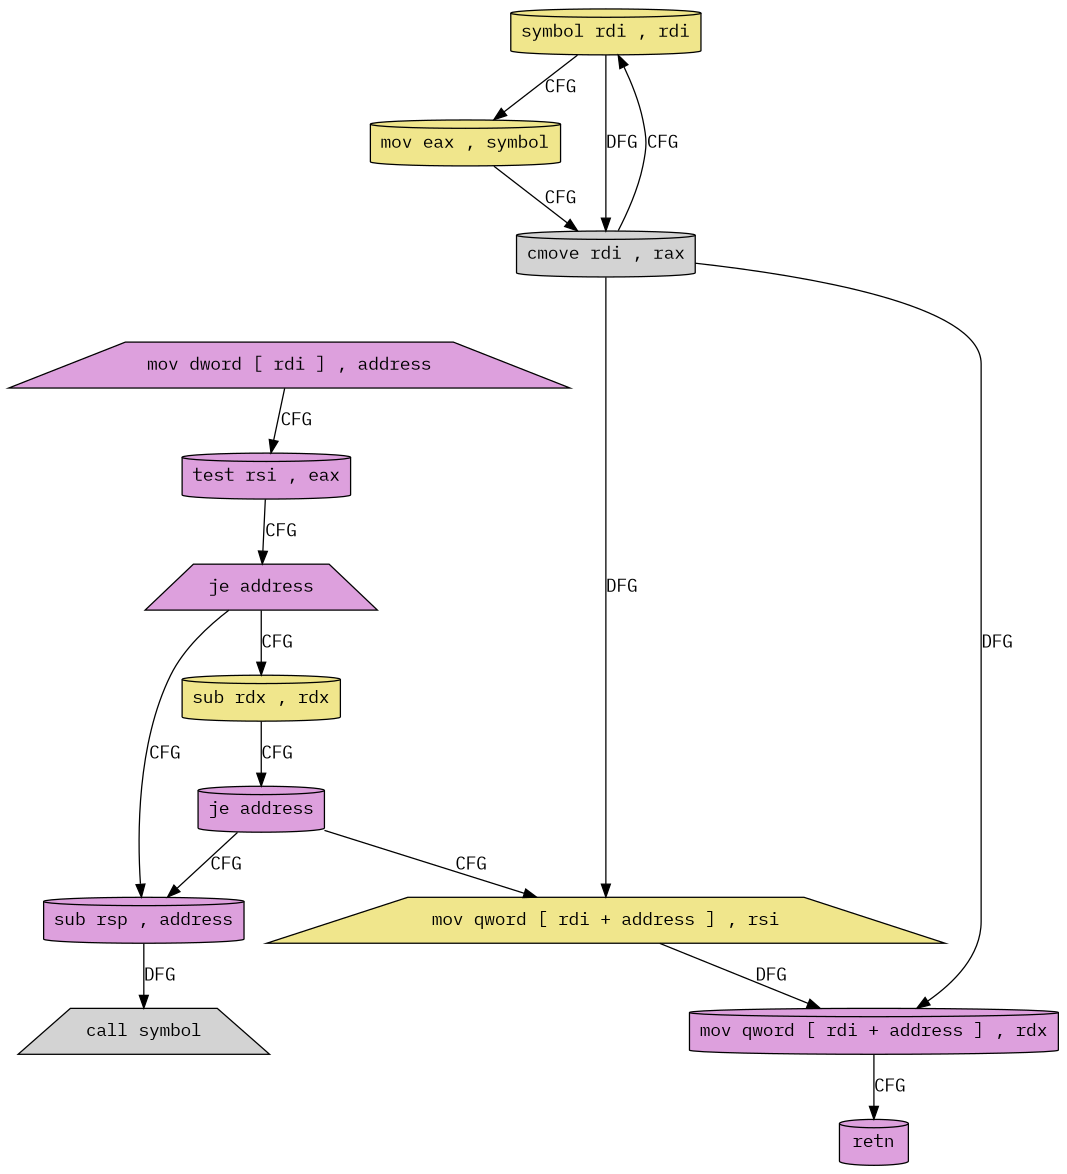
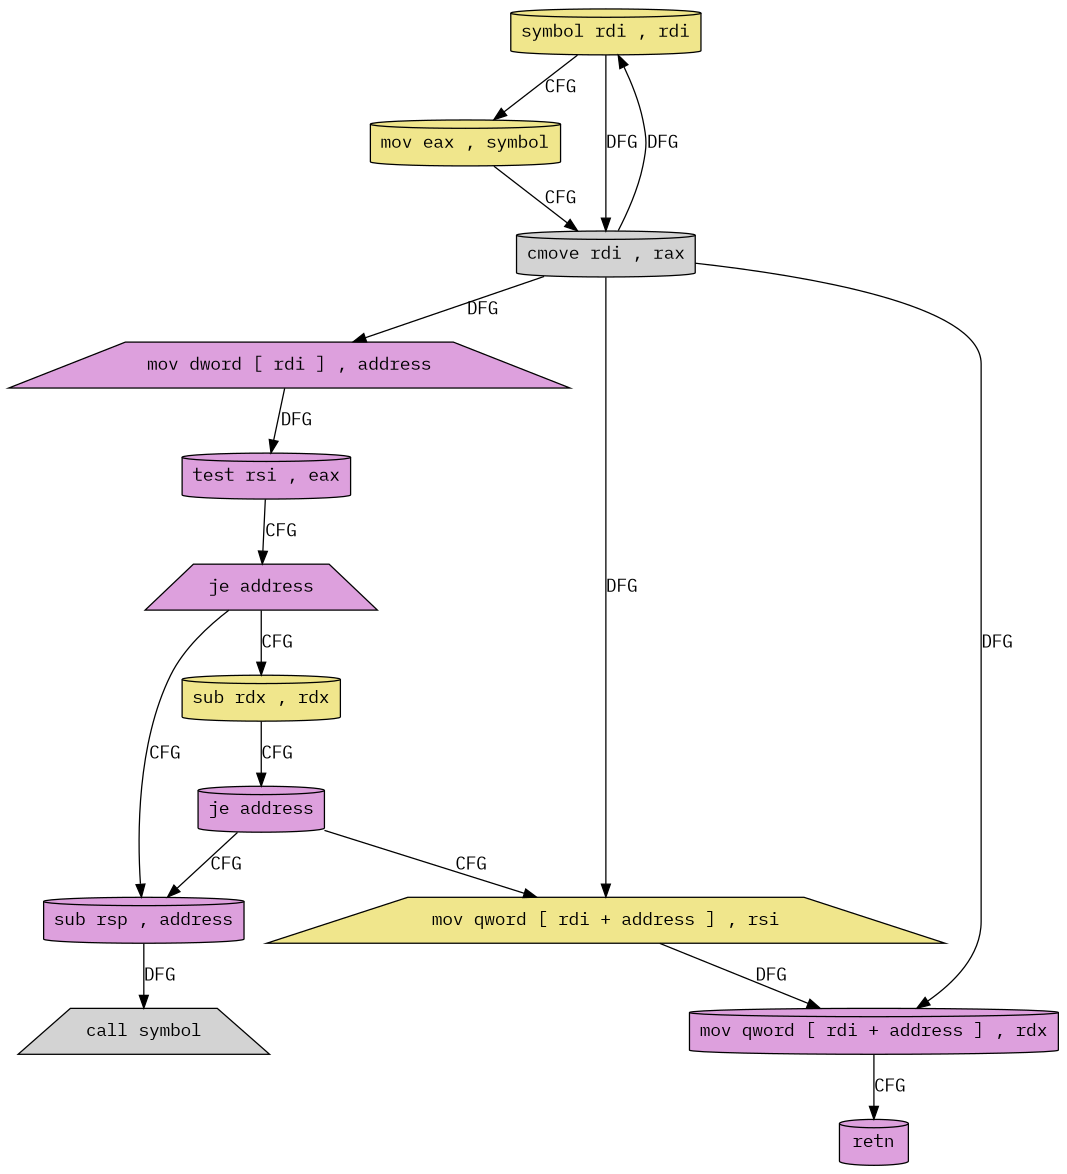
edge "cmove rdi , rax" -> "symbol rdi , rdi": label "CFG" -> "DFG"
edge "cmove rdi , rax" -> "mov dword [ rdi ] , address": added, label "DFG"
edge "mov dword [ rdi ] , address" -> "test rsi , eax": label "CFG" -> "DFG"
